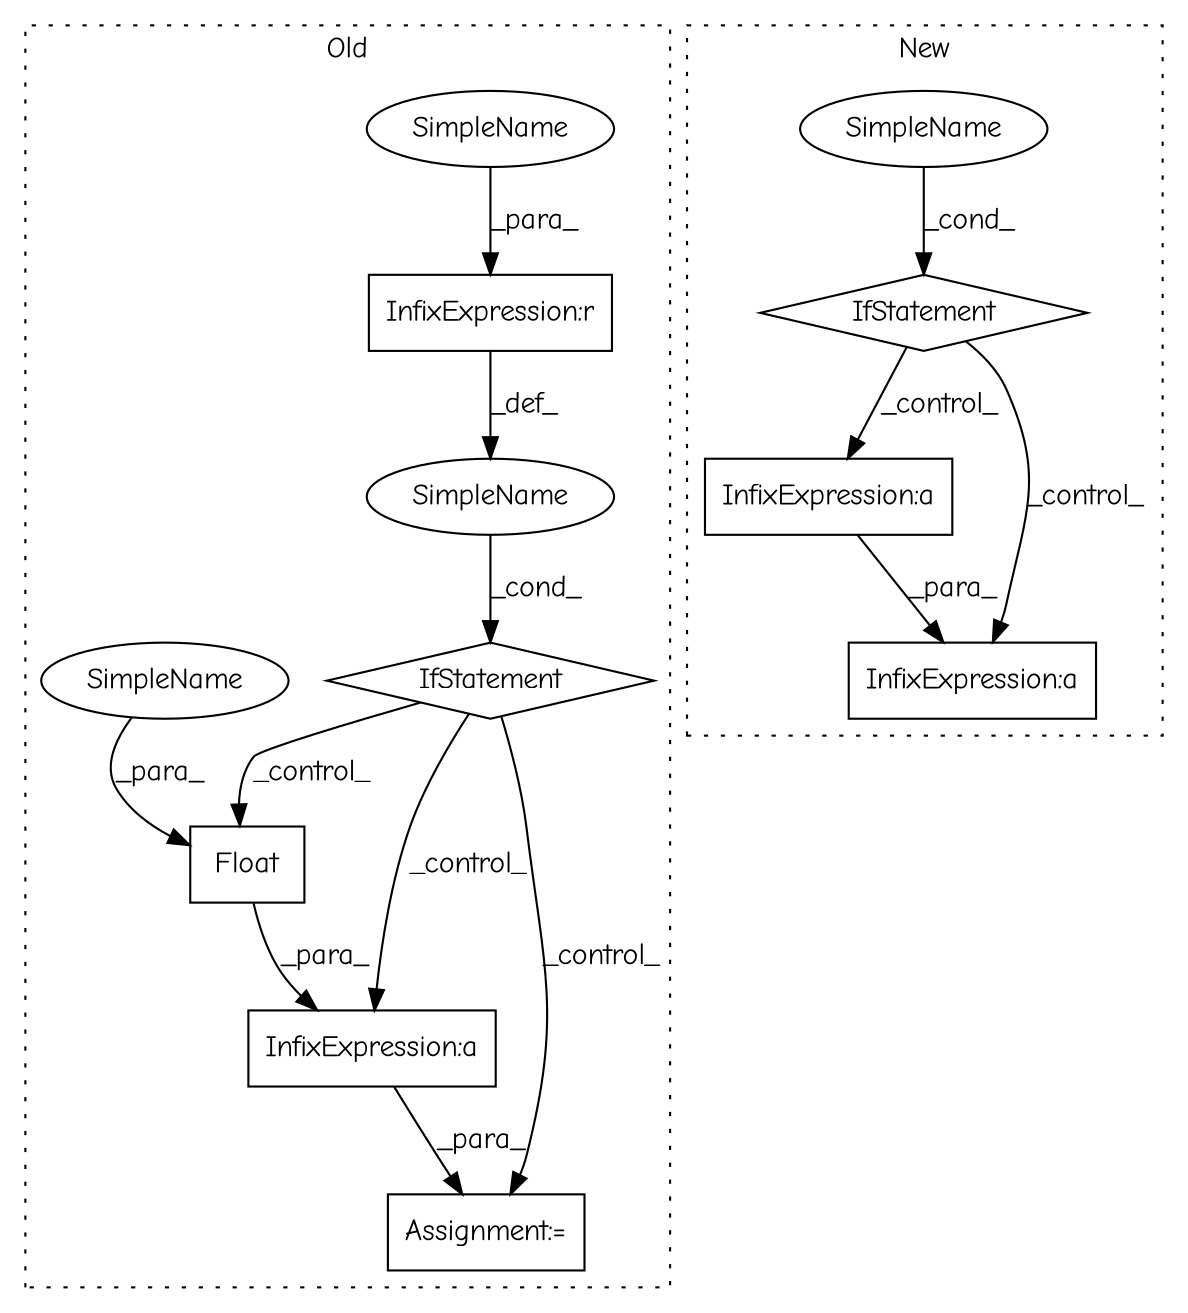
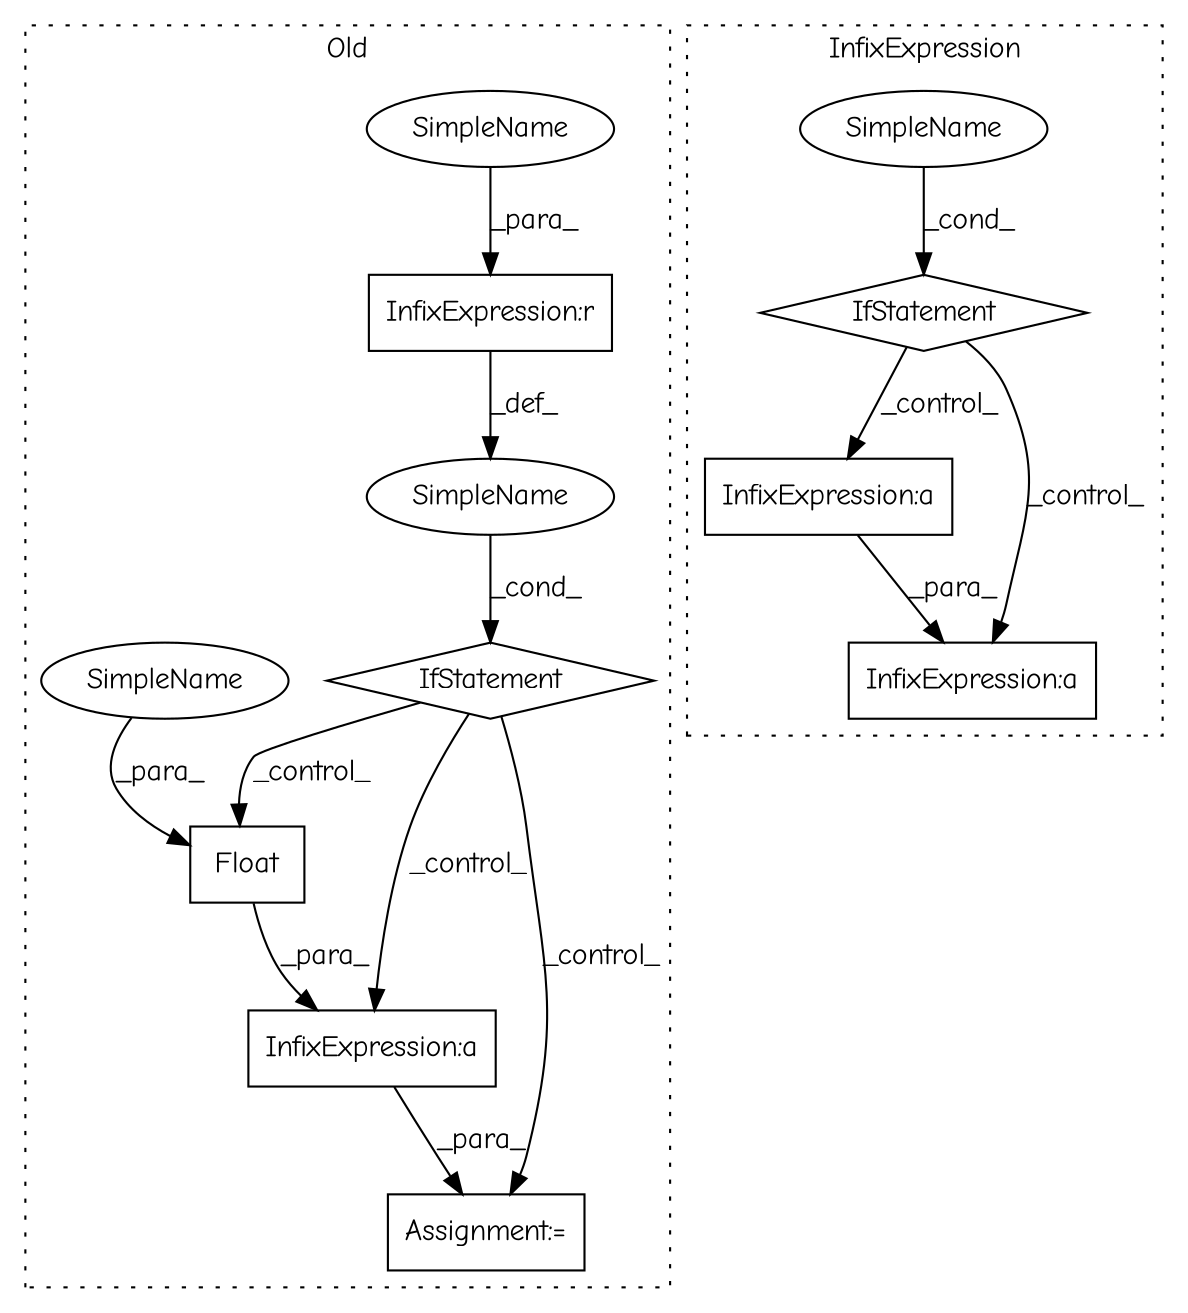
cluster "New": label "New" -> "InfixExpression"
